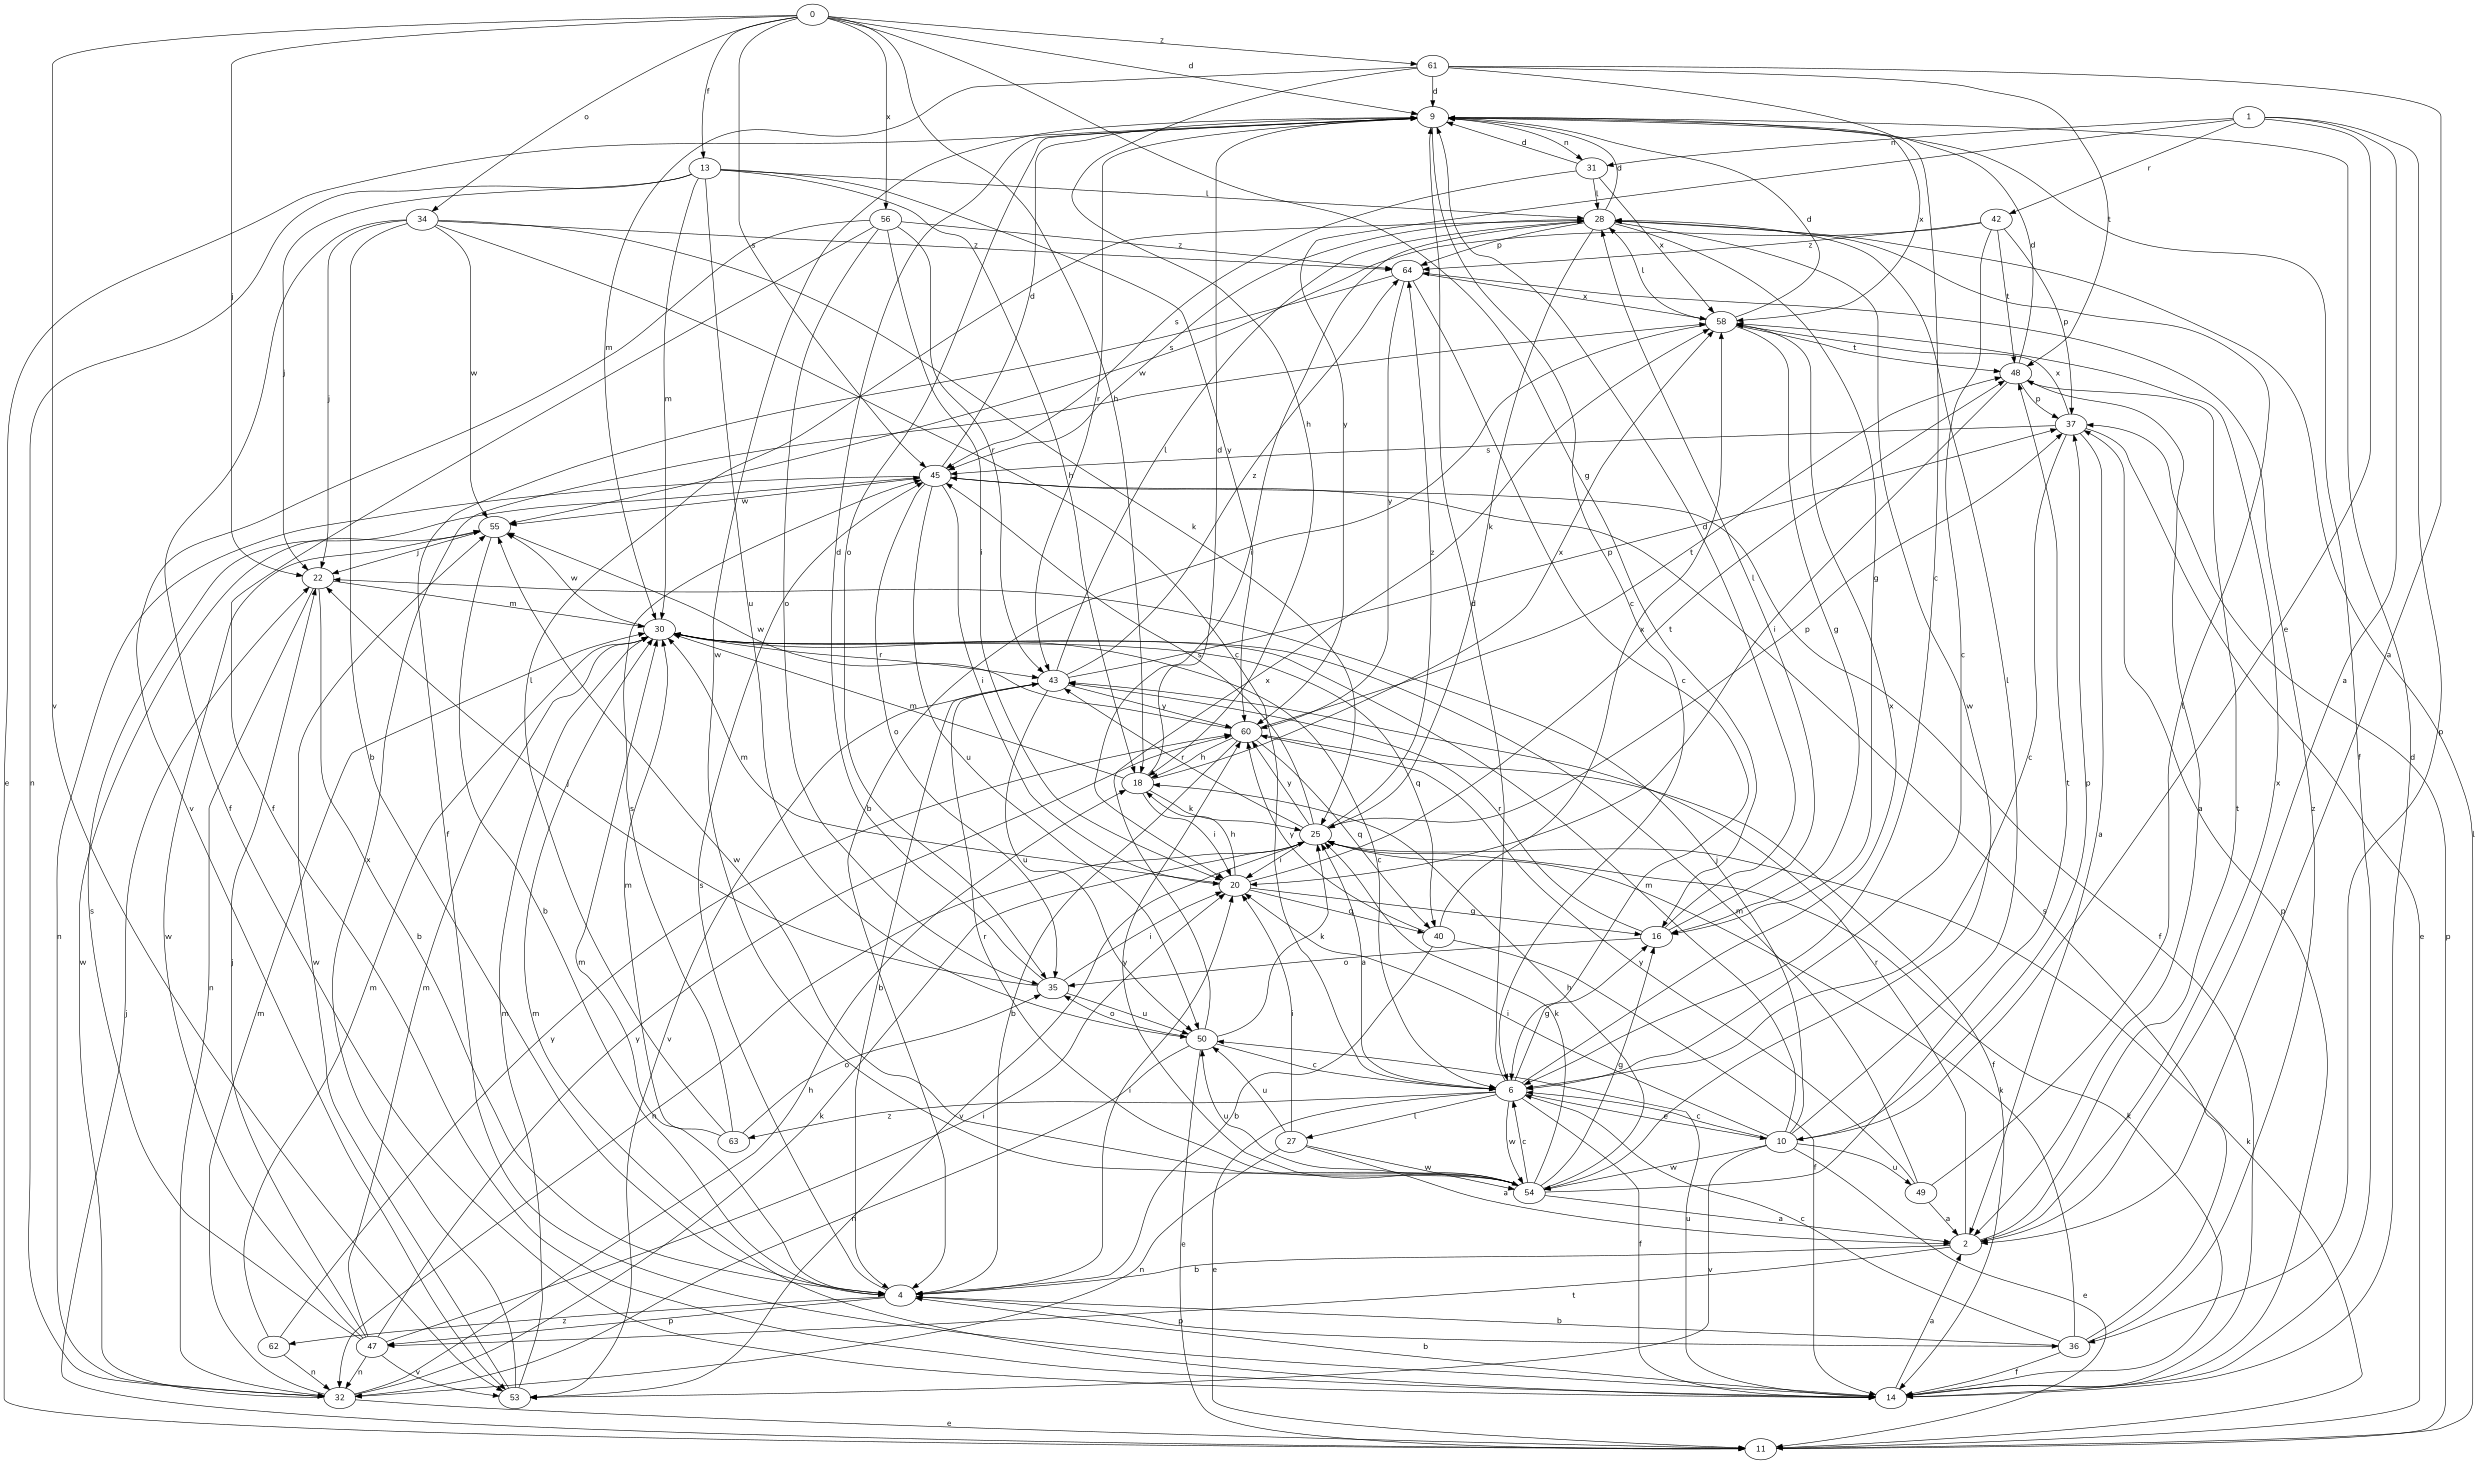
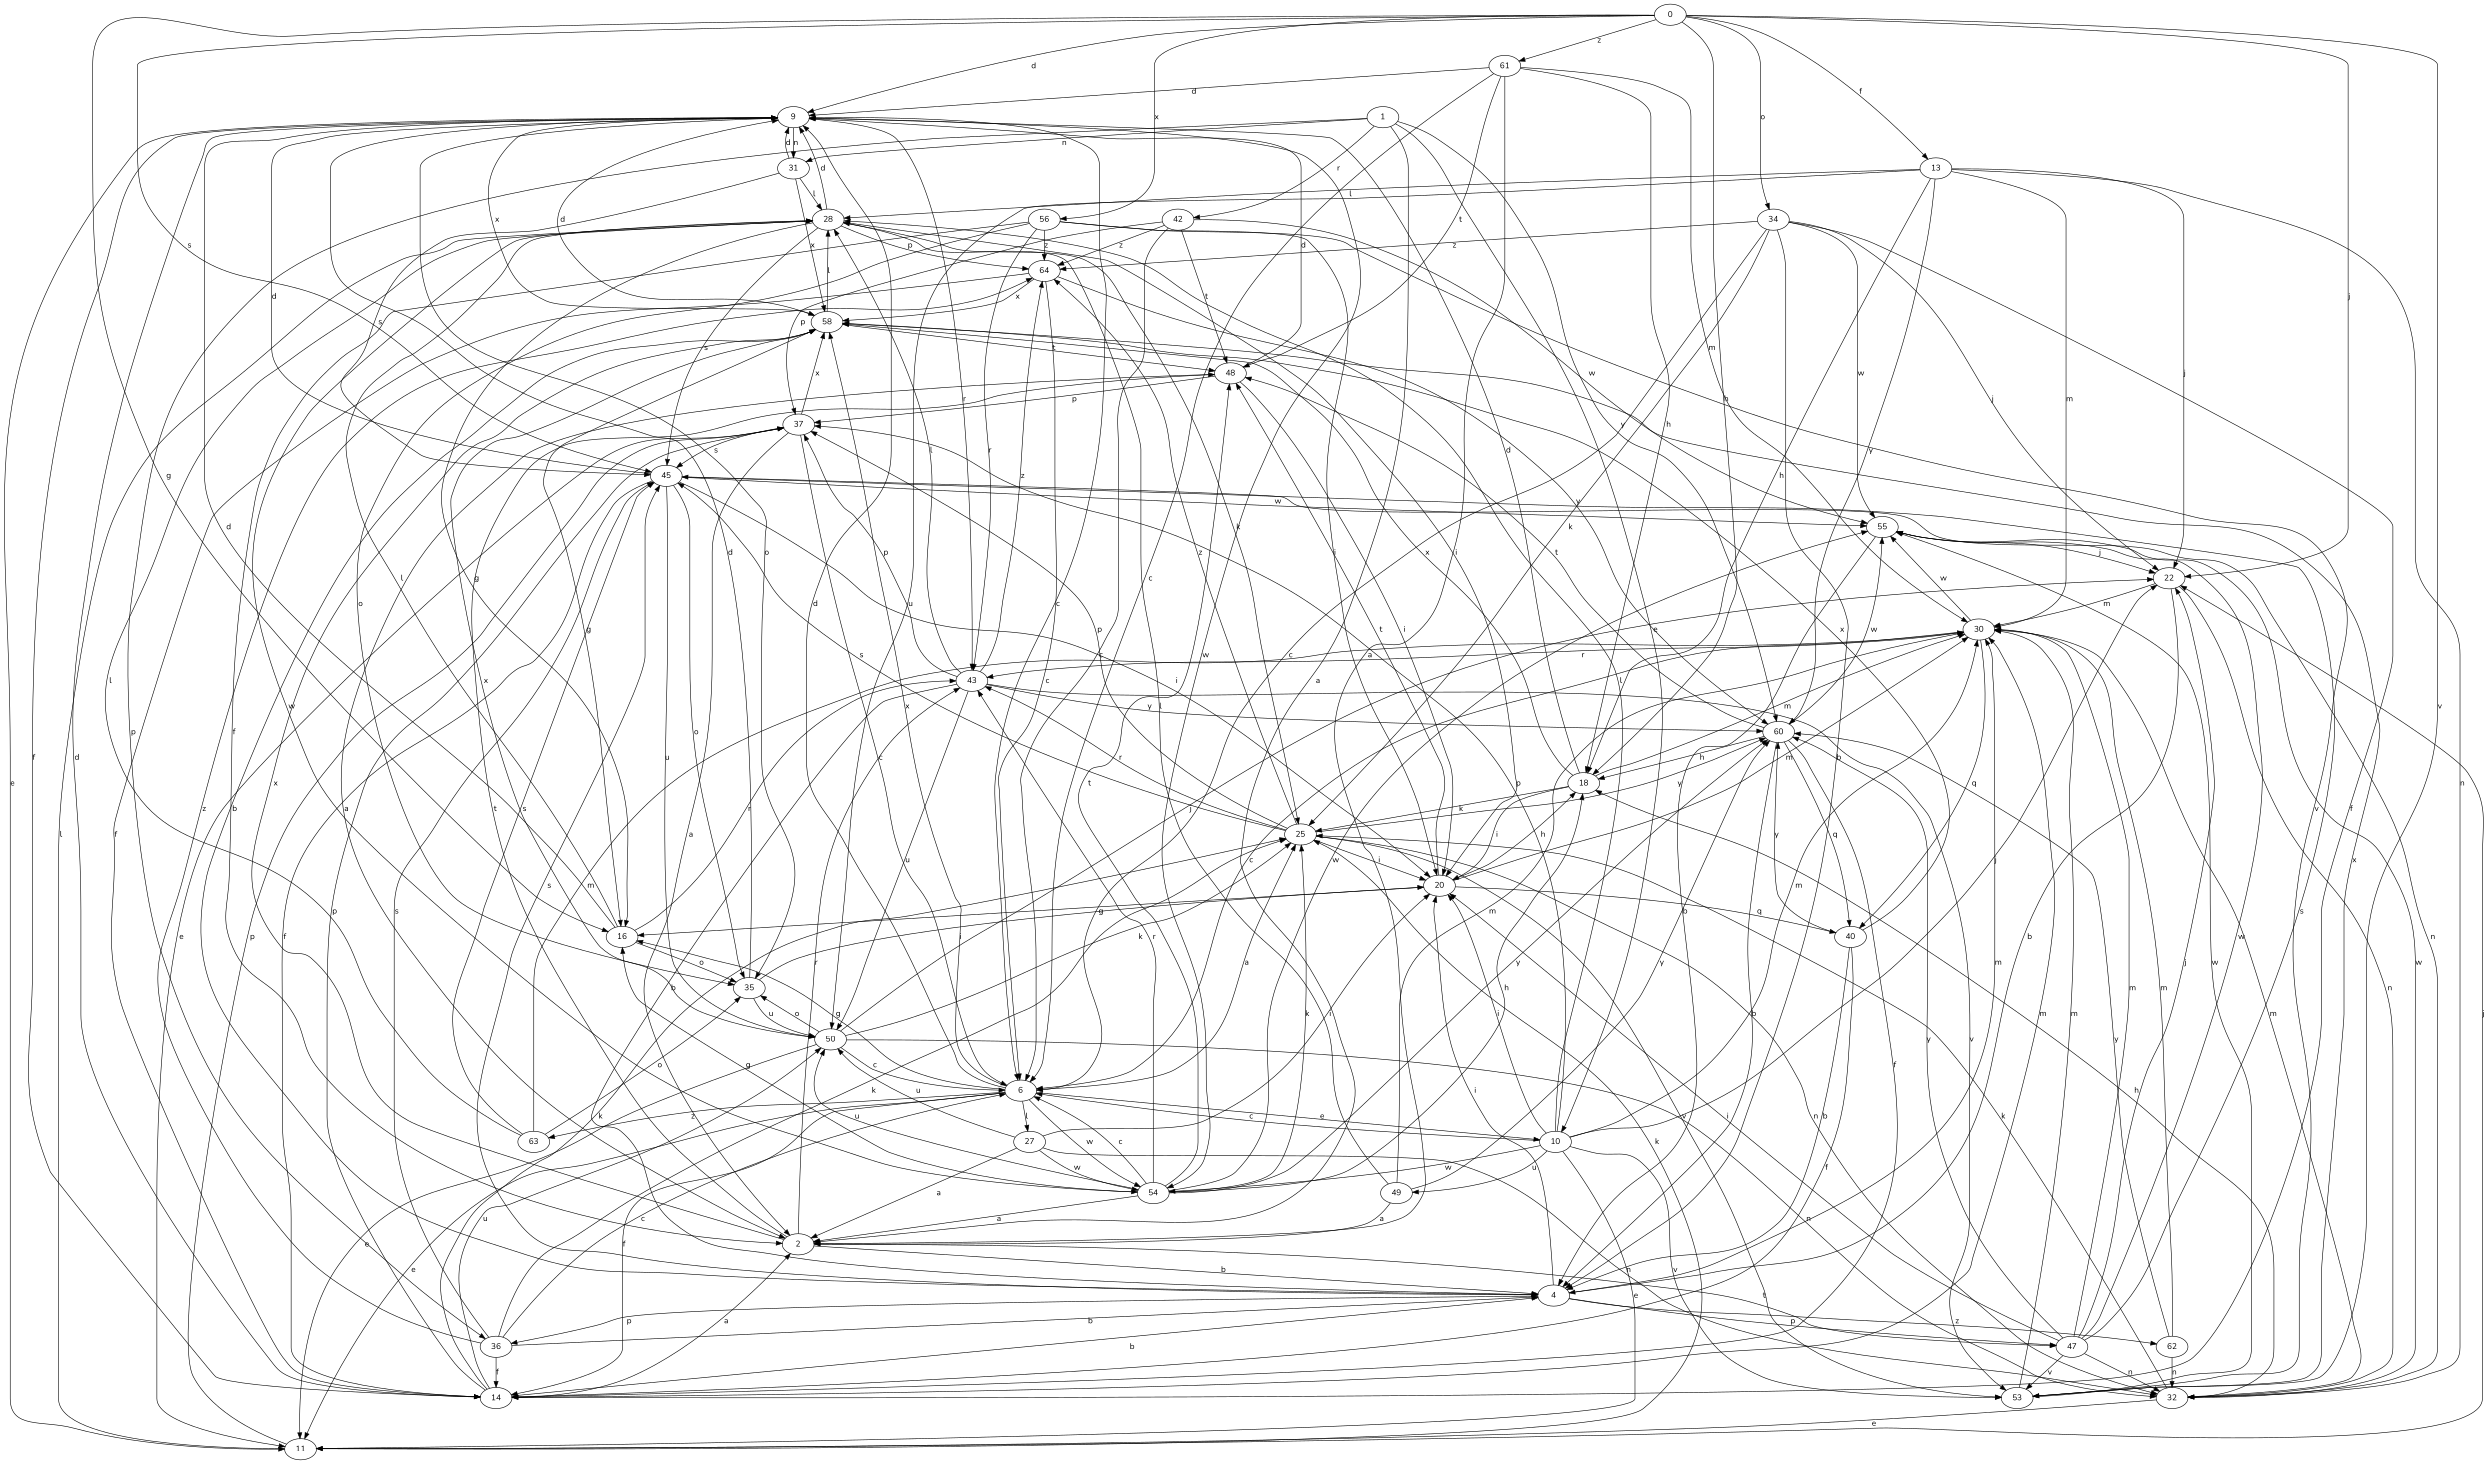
edge "35" -> "22": now "50" -> "22"
edge "56" -> "14": now "56" -> "2"
